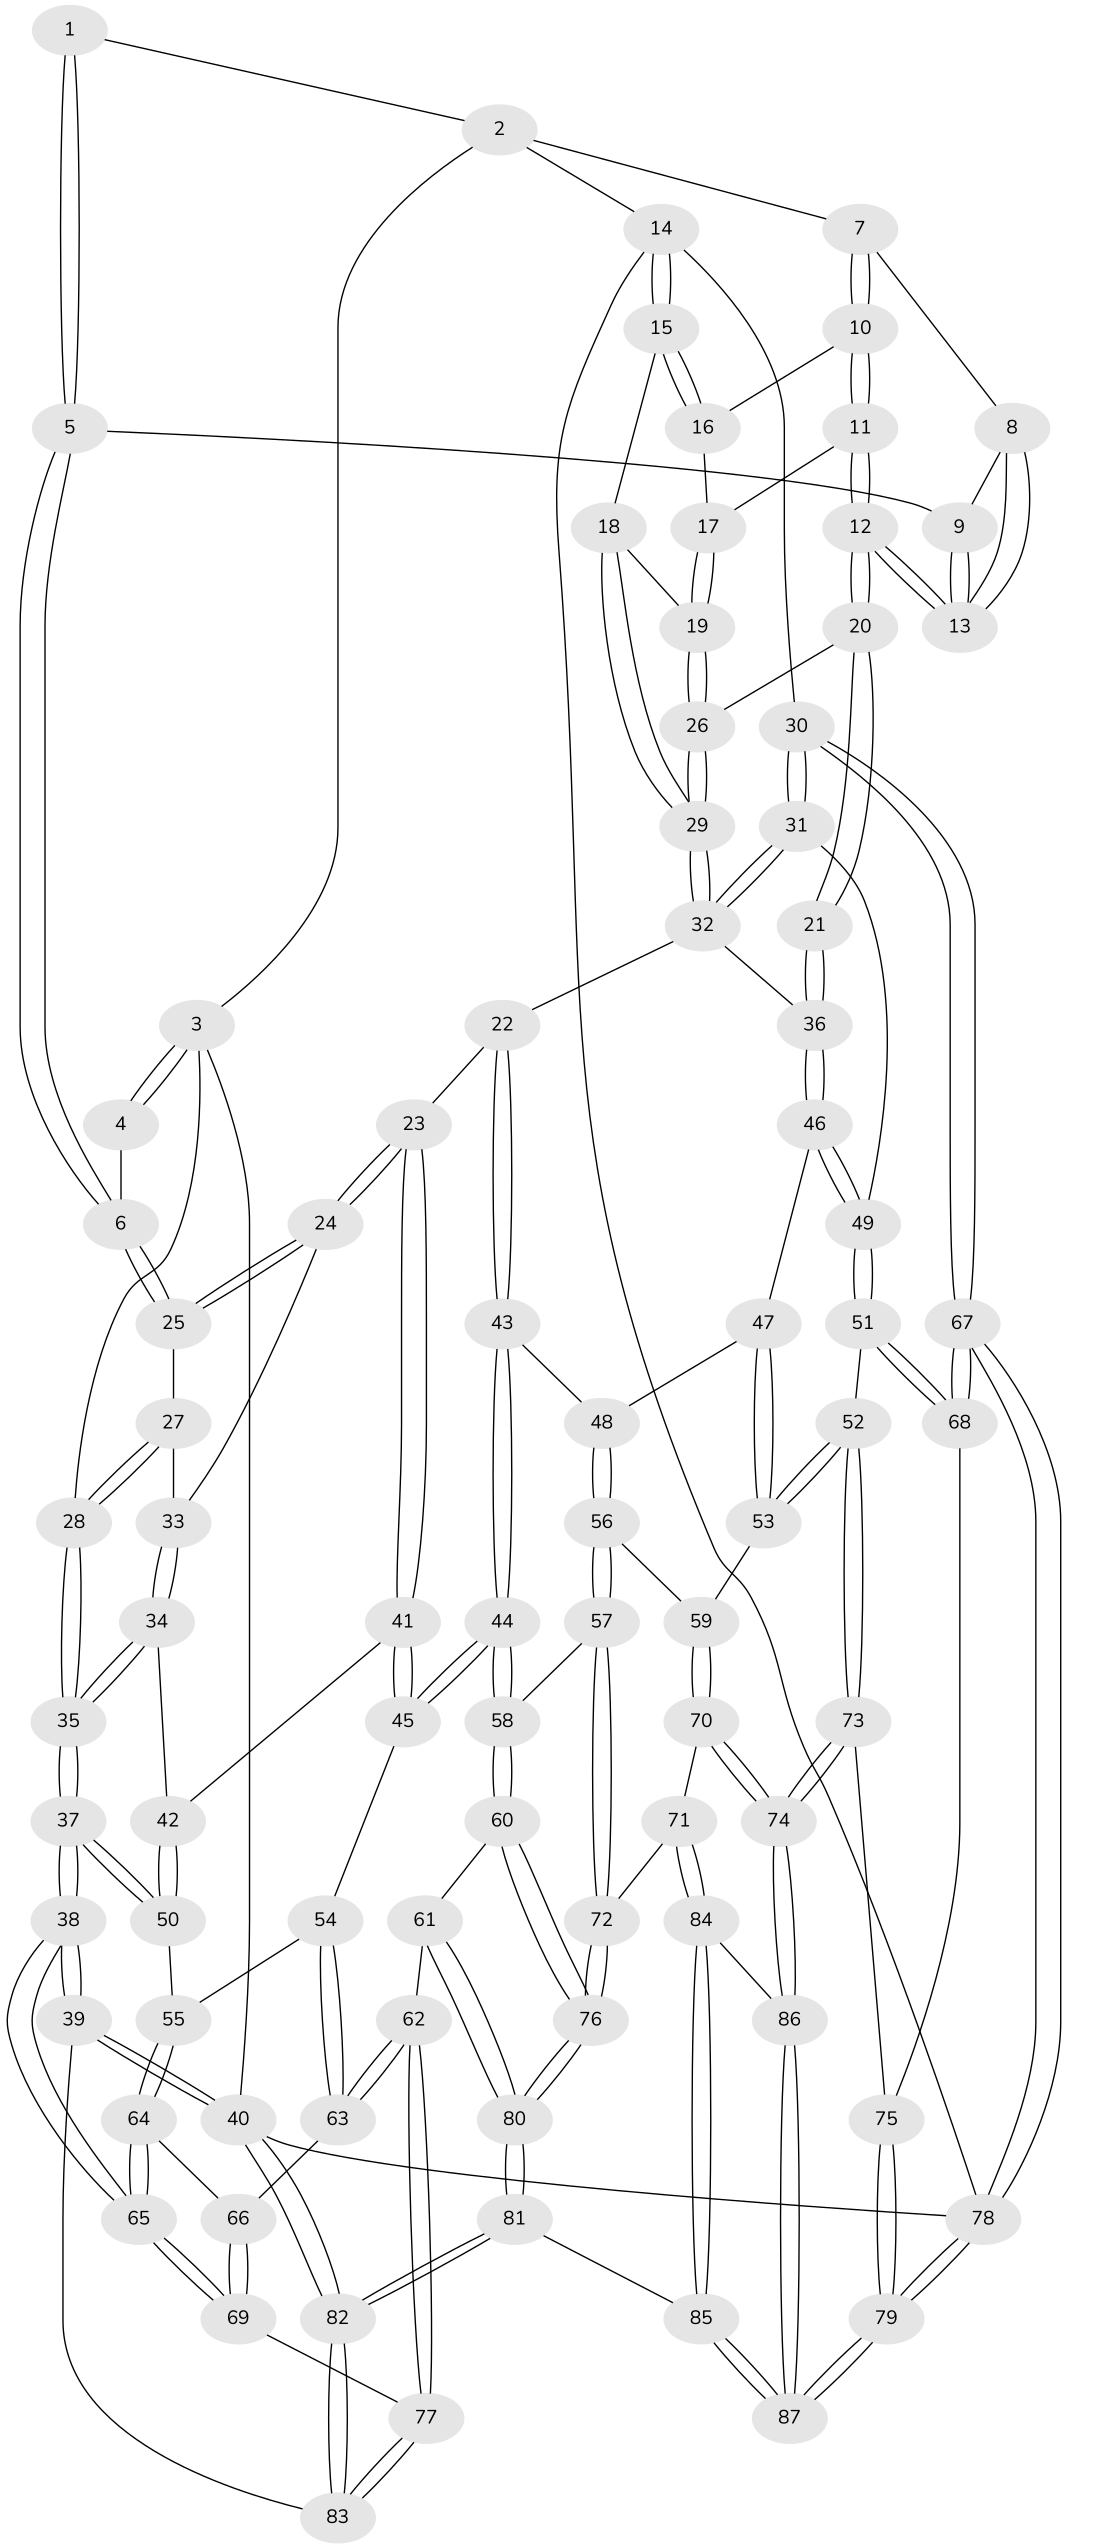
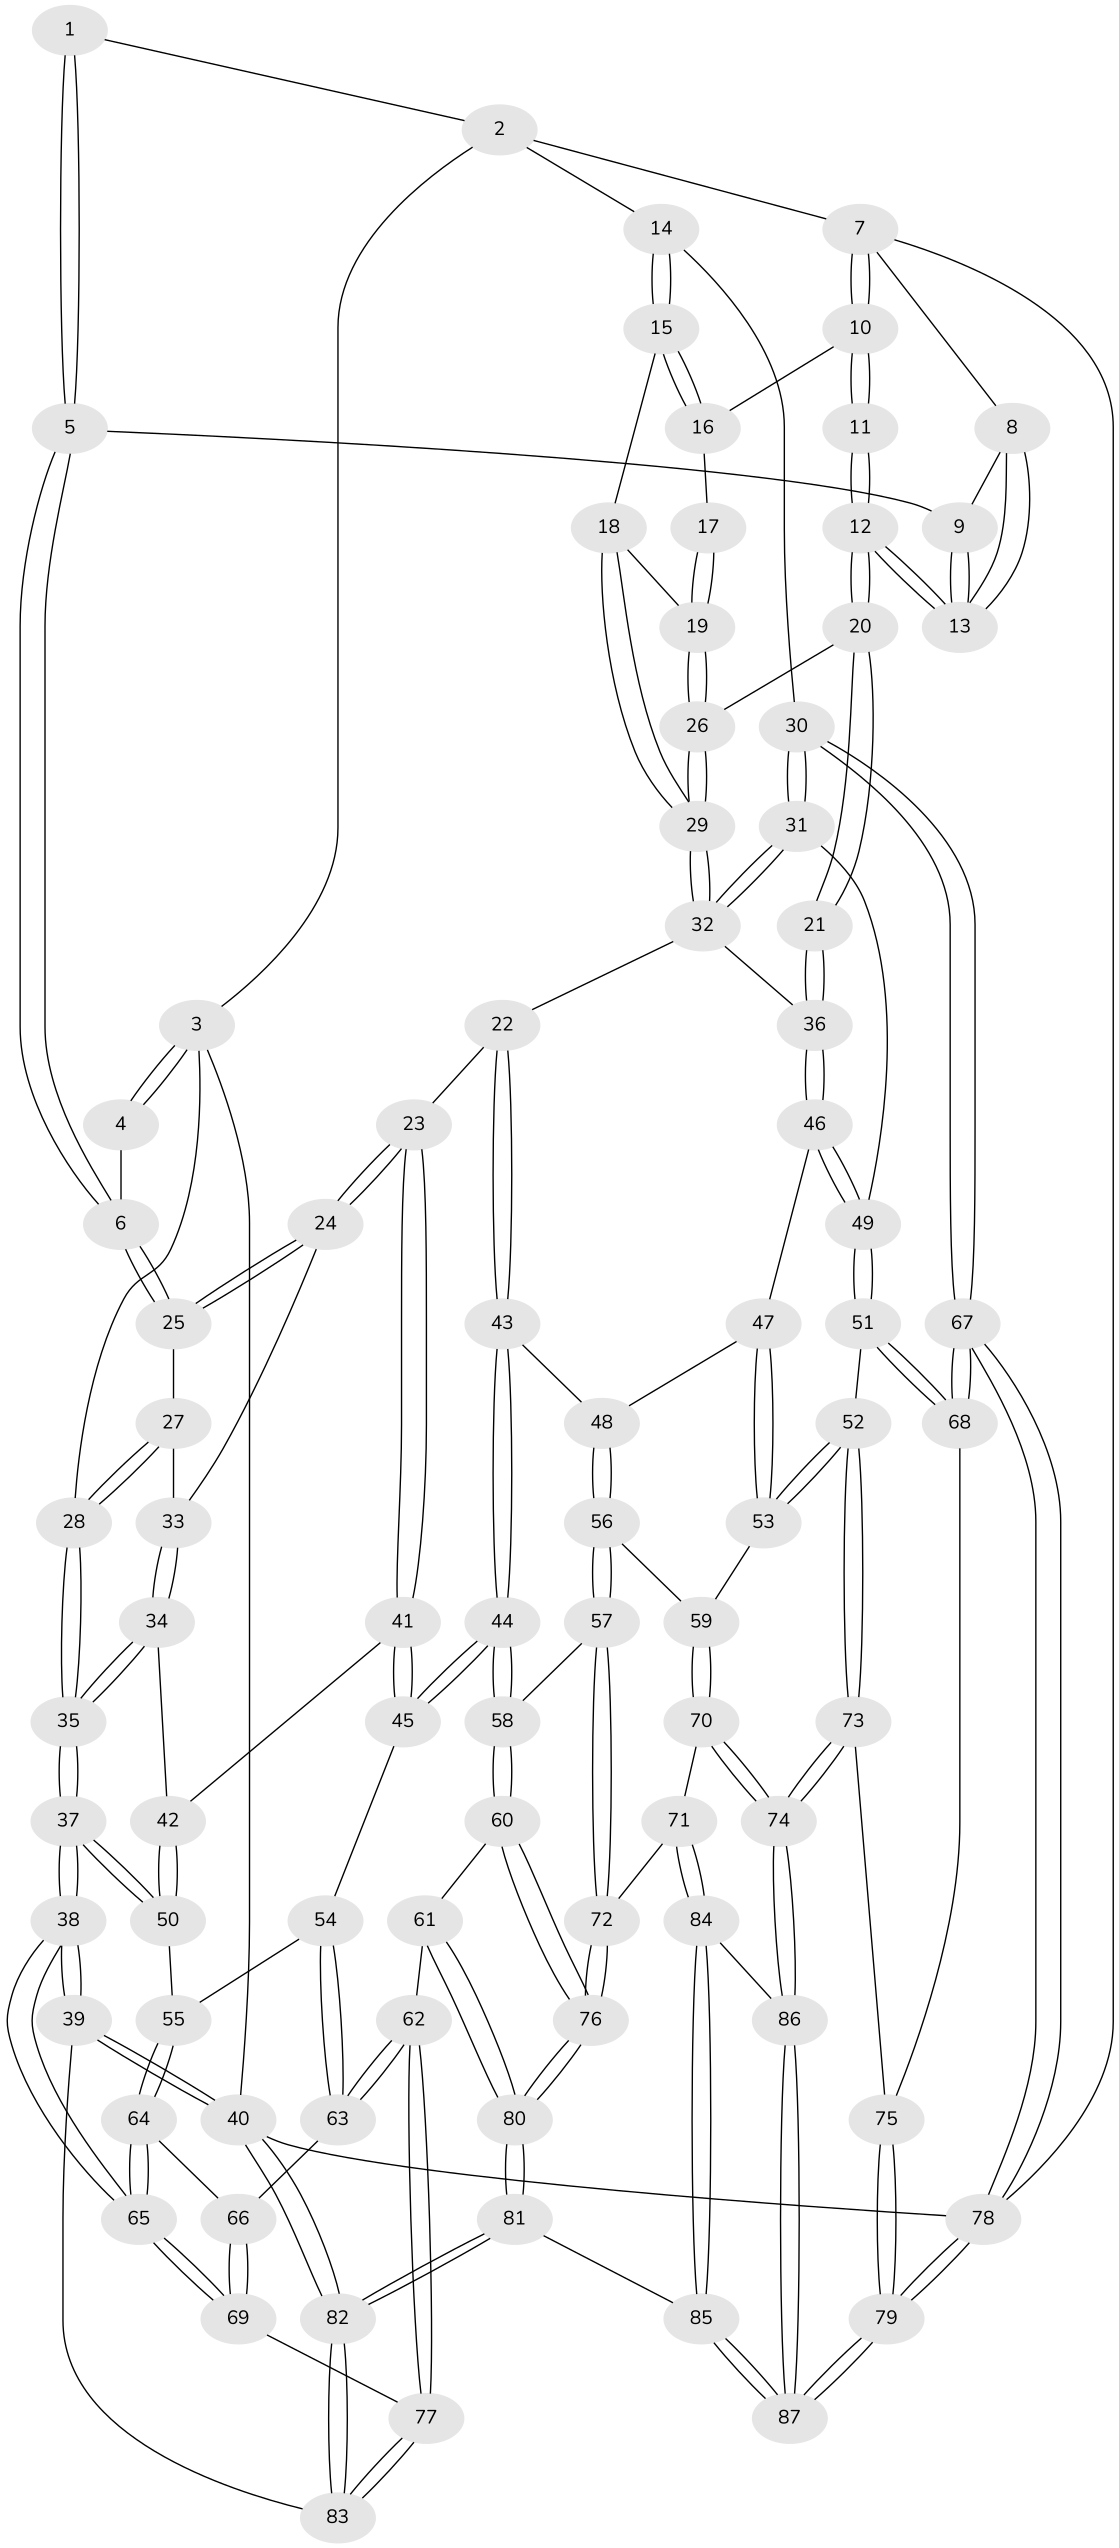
edge "11" -- "17": removed
edge "14" -- "78": now "7" -- "78"
